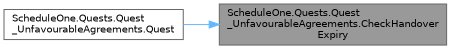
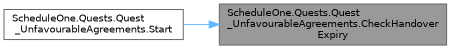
node "ScheduleOne.Quests.Quest _UnfavourableAgreements.Quest": label "ScheduleOne.Quests.Quest _UnfavourableAgreements.Quest" -> "ScheduleOne.Quests.Quest _UnfavourableAgreements.Start"
